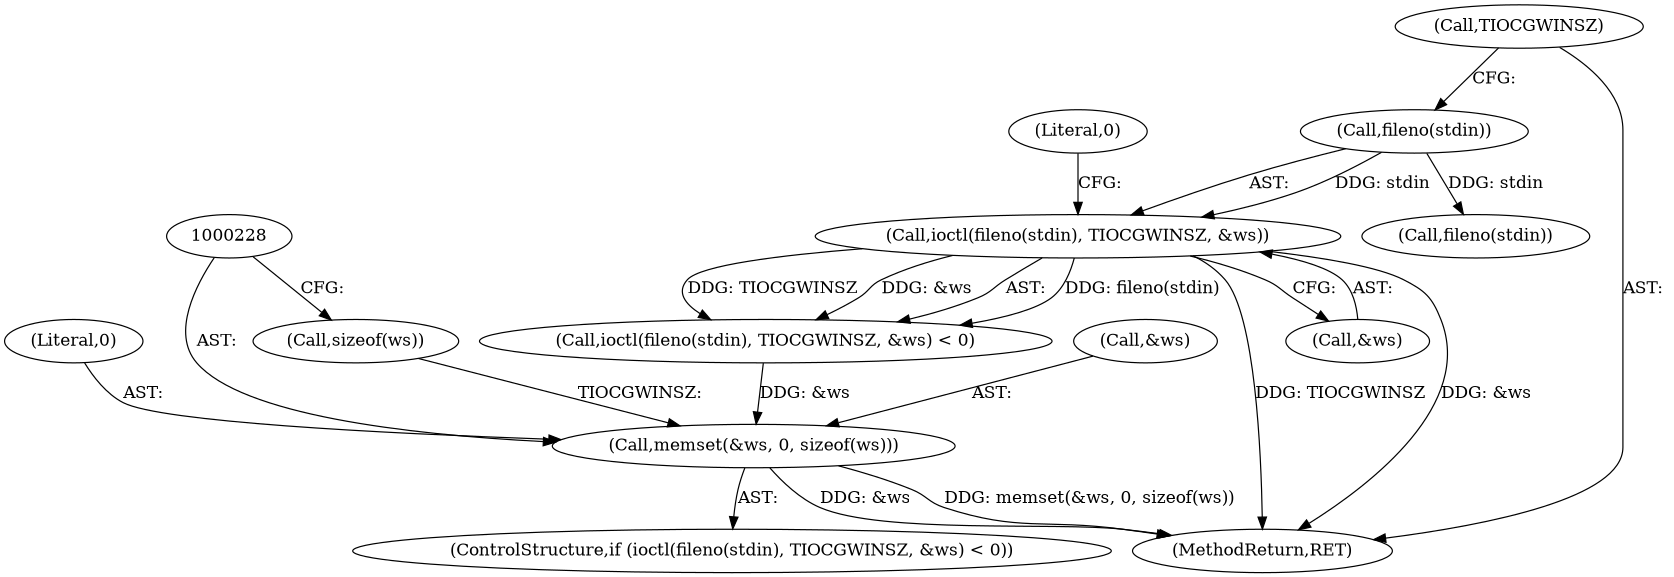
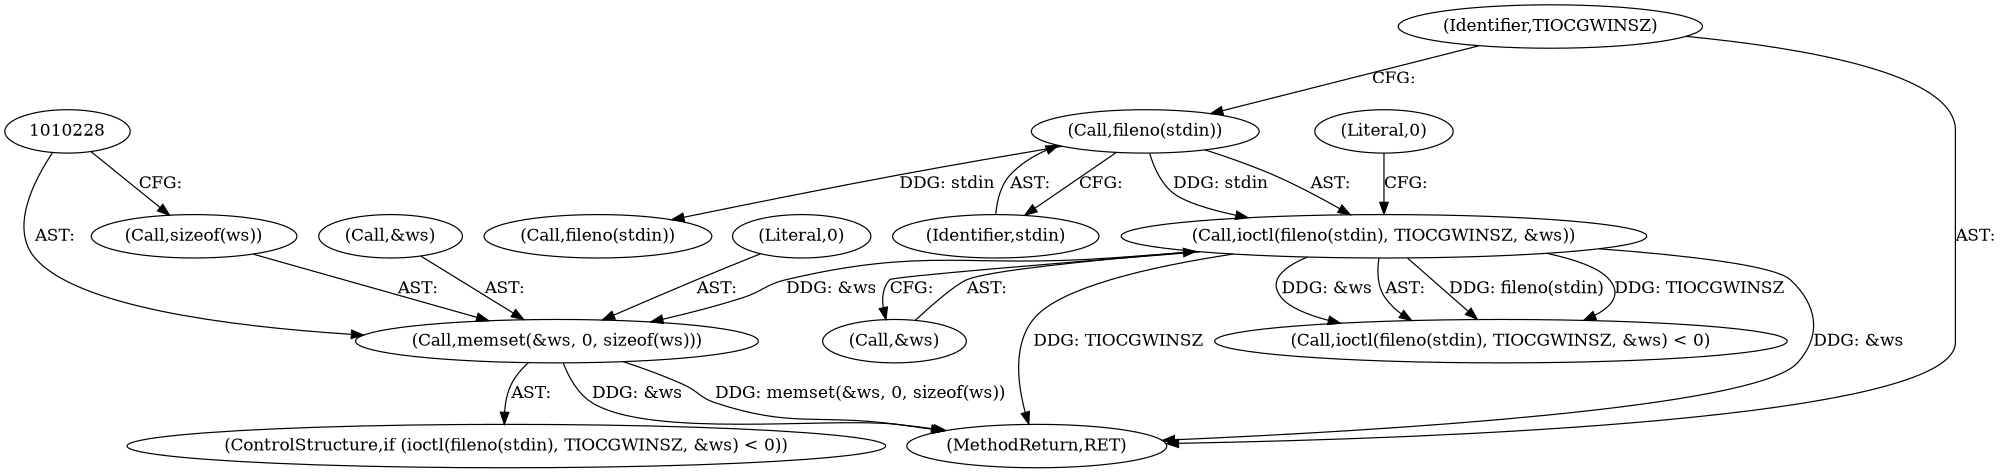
node "(Call,TIOCGWINSZ)": label "(Call,TIOCGWINSZ)" -> "(Identifier,TIOCGWINSZ)"
node "1000228": label "1000228" -> "1010228"
node "(Identifier,stdin)": added
edge "(Call,ioctl(fileno(stdin), TIOCGWINSZ, &ws) < 0)" -> "(Call,memset(&ws, 0, sizeof(ws)))": now "(Call,ioctl(fileno(stdin), TIOCGWINSZ, &ws))" -> "(Call,memset(&ws, 0, sizeof(ws)))"
edge "(Call,sizeof(ws))" -> "(Call,memset(&ws, 0, sizeof(ws)))": label "TIOCGWINSZ: " -> "AST: "
